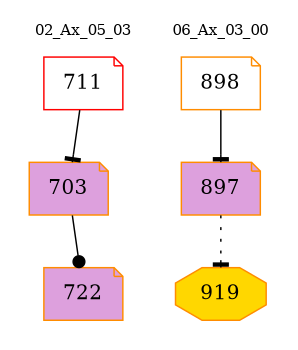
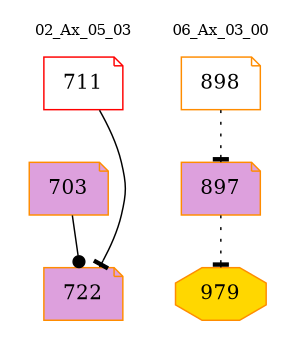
edge "711" -> "703": now "711" -> "722"
edge "898" -> "897": style solid -> dotted
node "919": label "919" -> "979"
